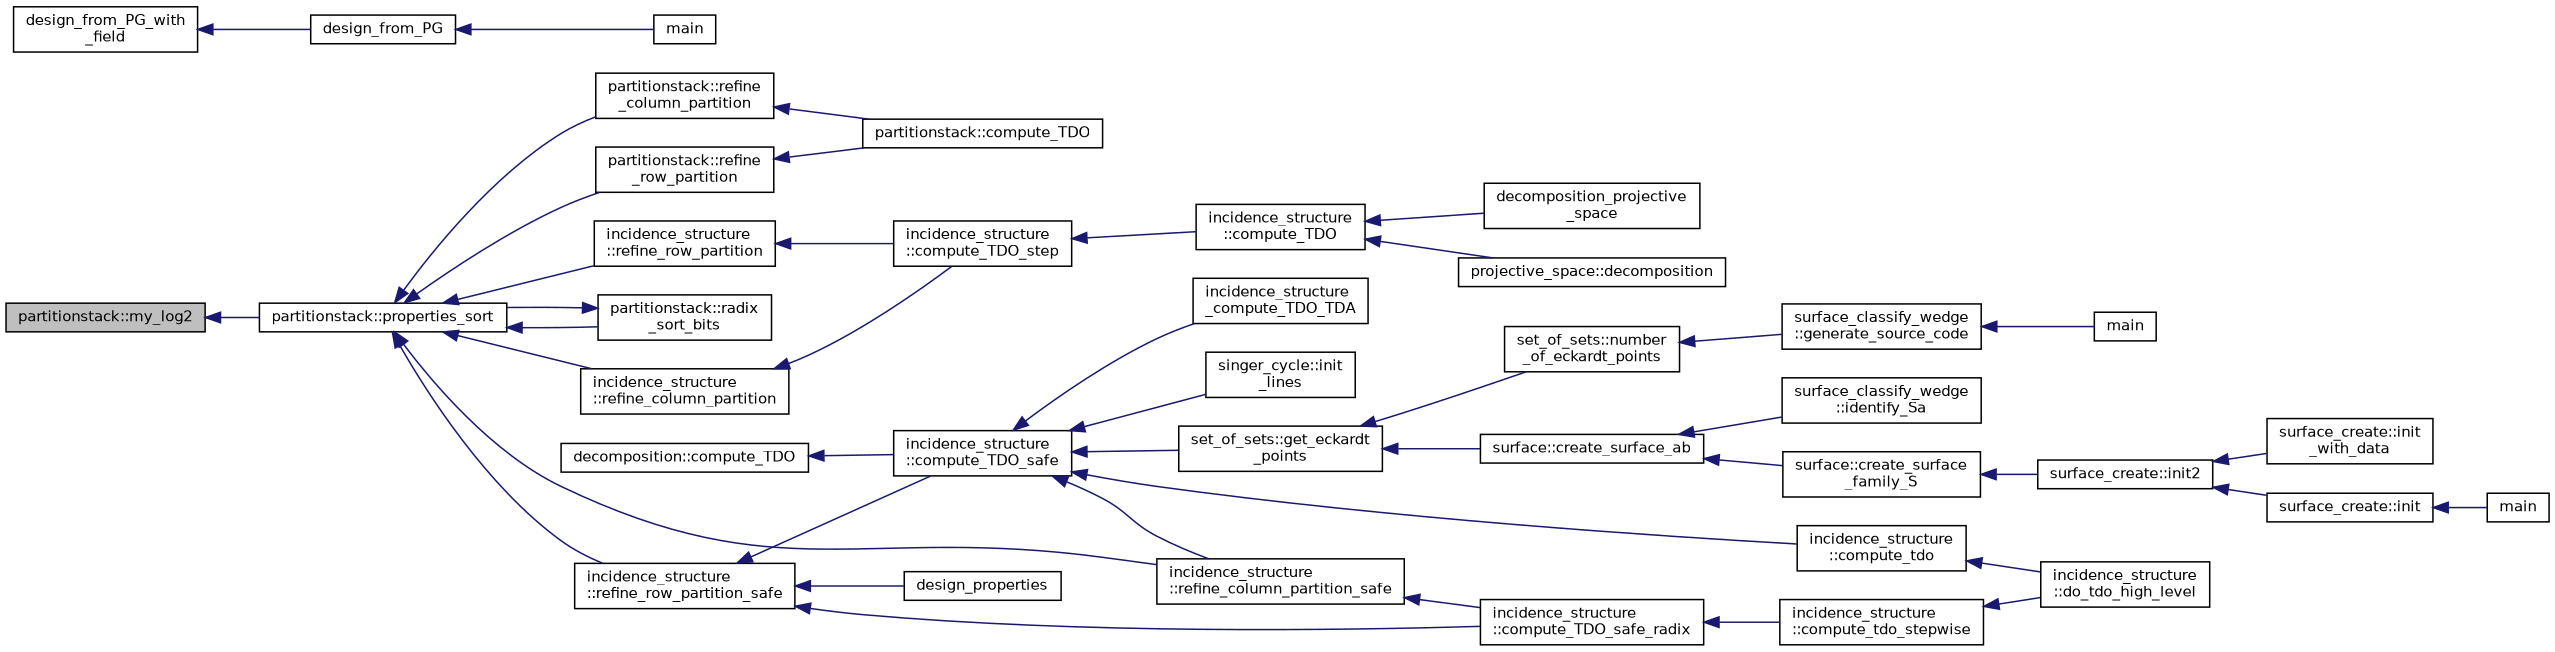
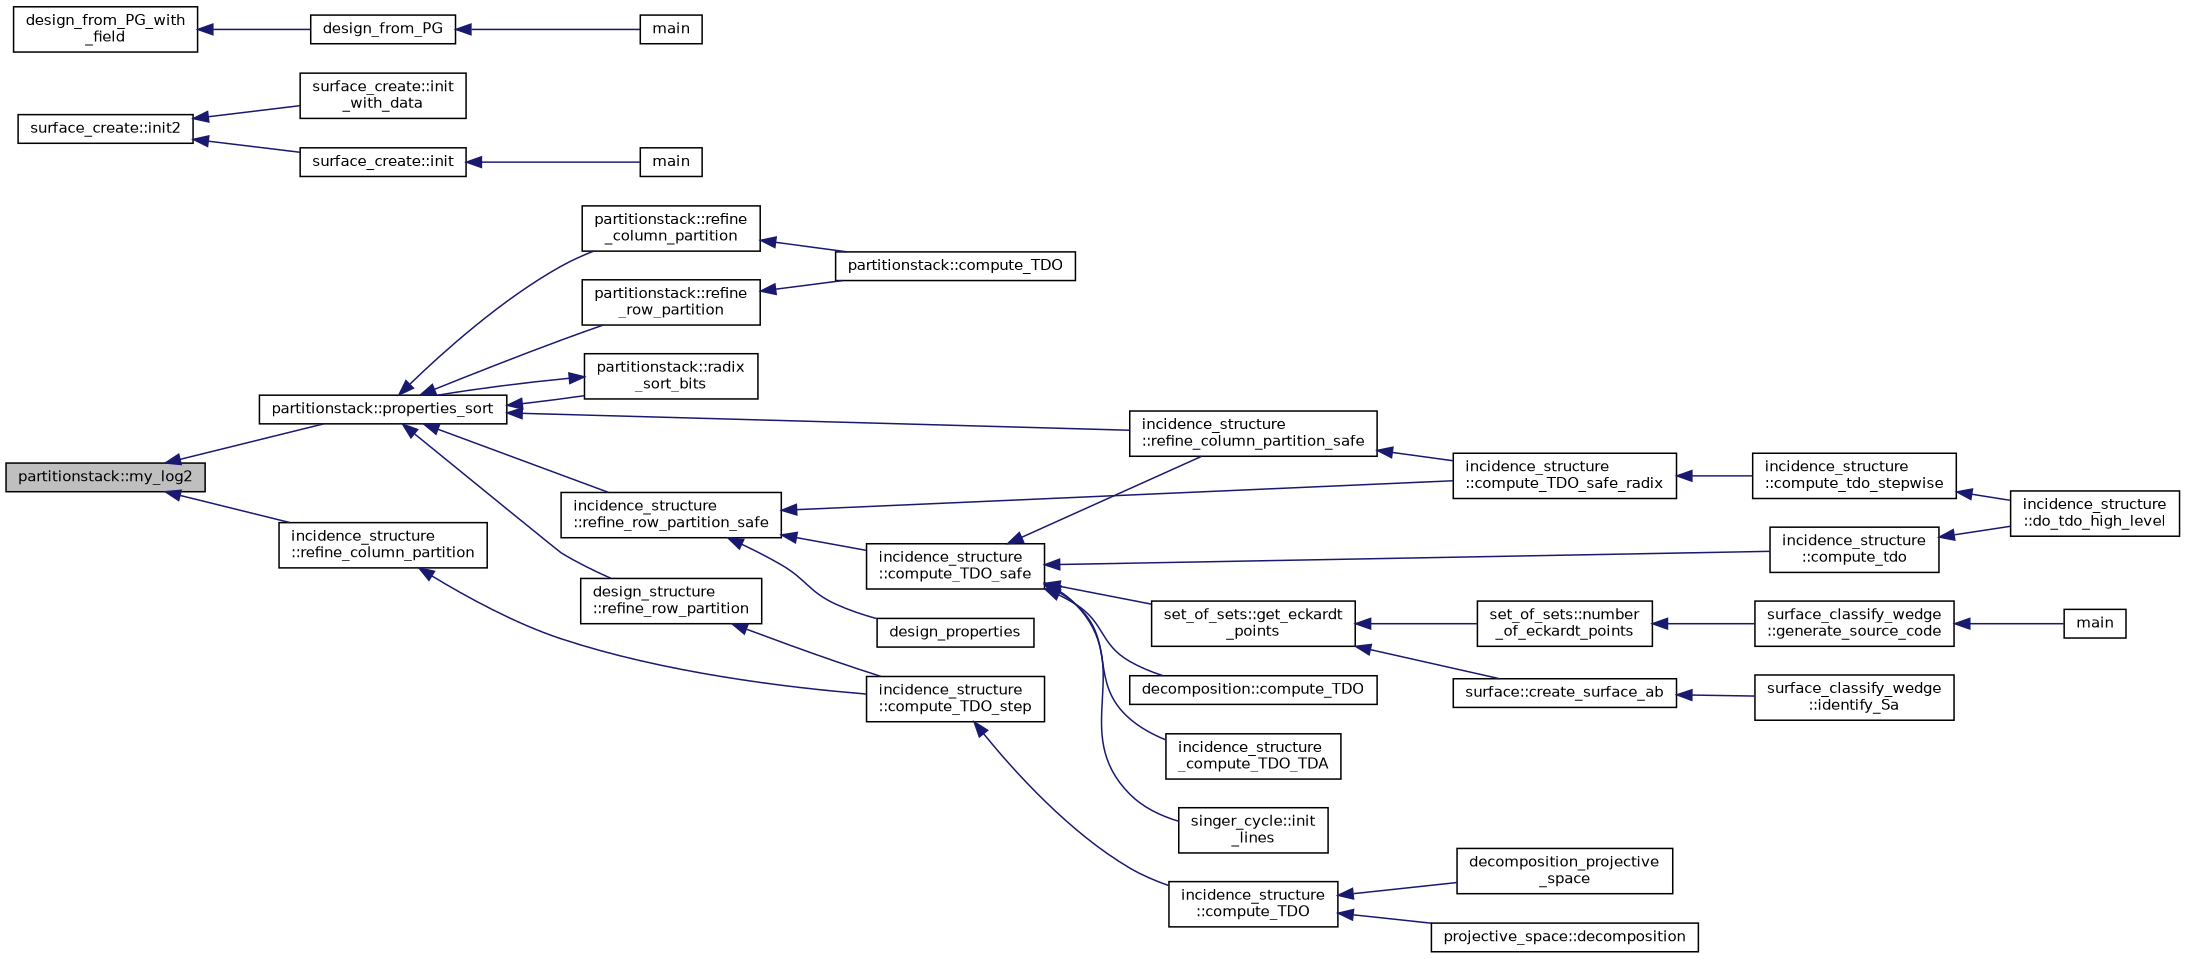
node "incidence_structure ::refine_row_partition": label "incidence_structure ::refine_row_partition" -> "design_structure ::refine_row_partition"
edge "incidence_structure ::refine_column_partition" -> "partitionstack::properties_sort": now "incidence_structure ::refine_column_partition" -> "partitionstack::my_log2"
edge "incidence_structure ::compute_TDO_safe" -> "decomposition::compute_TDO": reversed
node "surface::create_surface _family_S": removed
